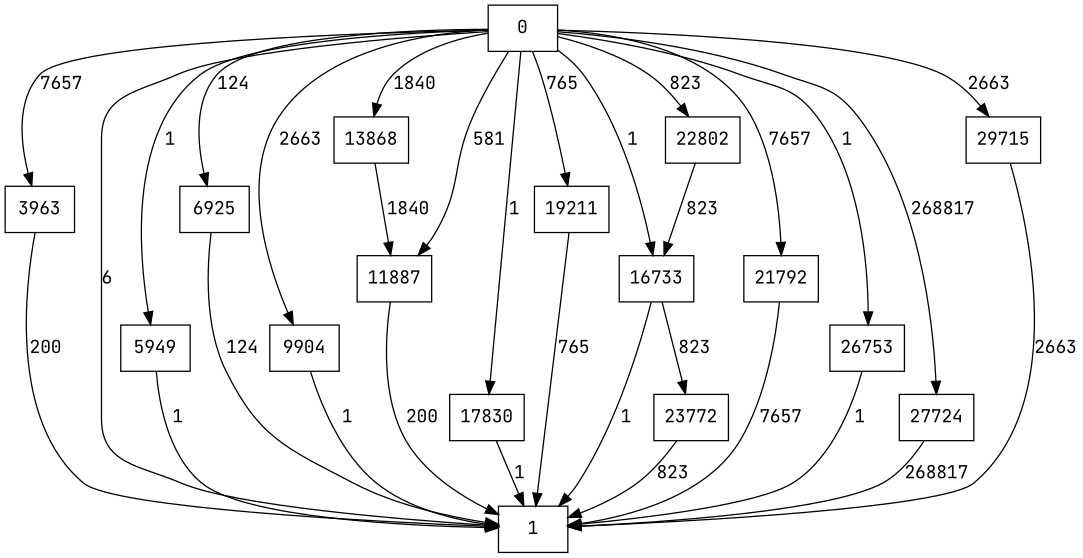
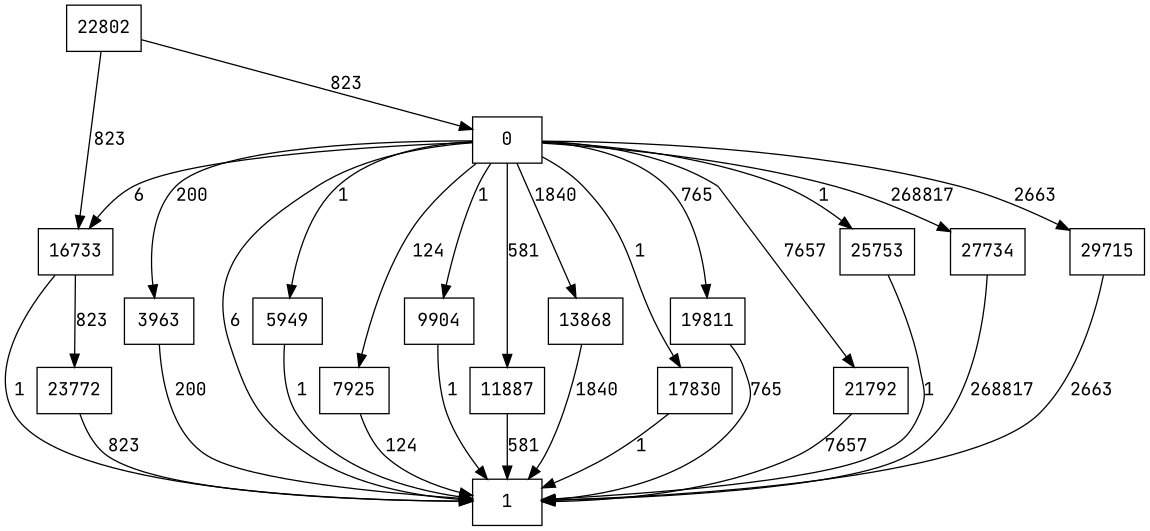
edge "0" -> "22802": reversed
edge "0" -> "3963": label "7657" -> "200"
edge "0" -> "9904": label "2663" -> "1"
edge "0" -> "16733": label "1" -> "6"
edge "13868" -> "11887": now "13868" -> "1"
node "6925": label "6925" -> "7925"
node "19211": label "19211" -> "19811"
node "26753": label "26753" -> "25753"
edge "11887" -> "1": label "200" -> "581"
node "27724": label "27724" -> "27734"
